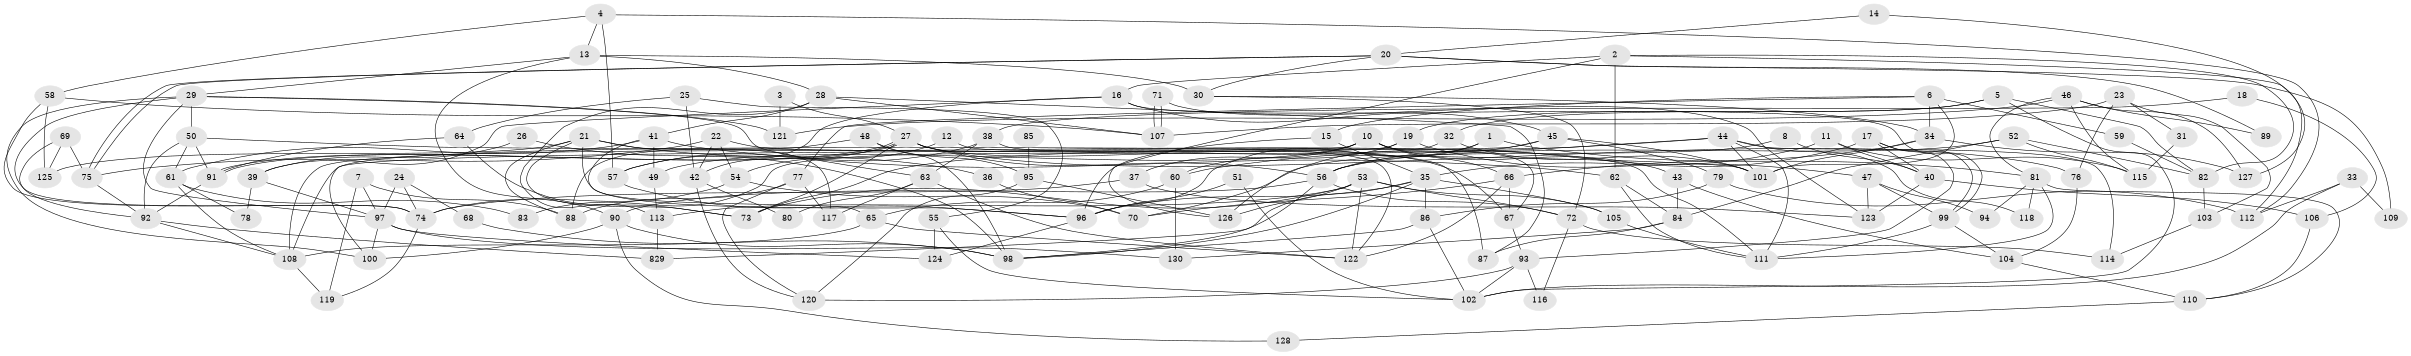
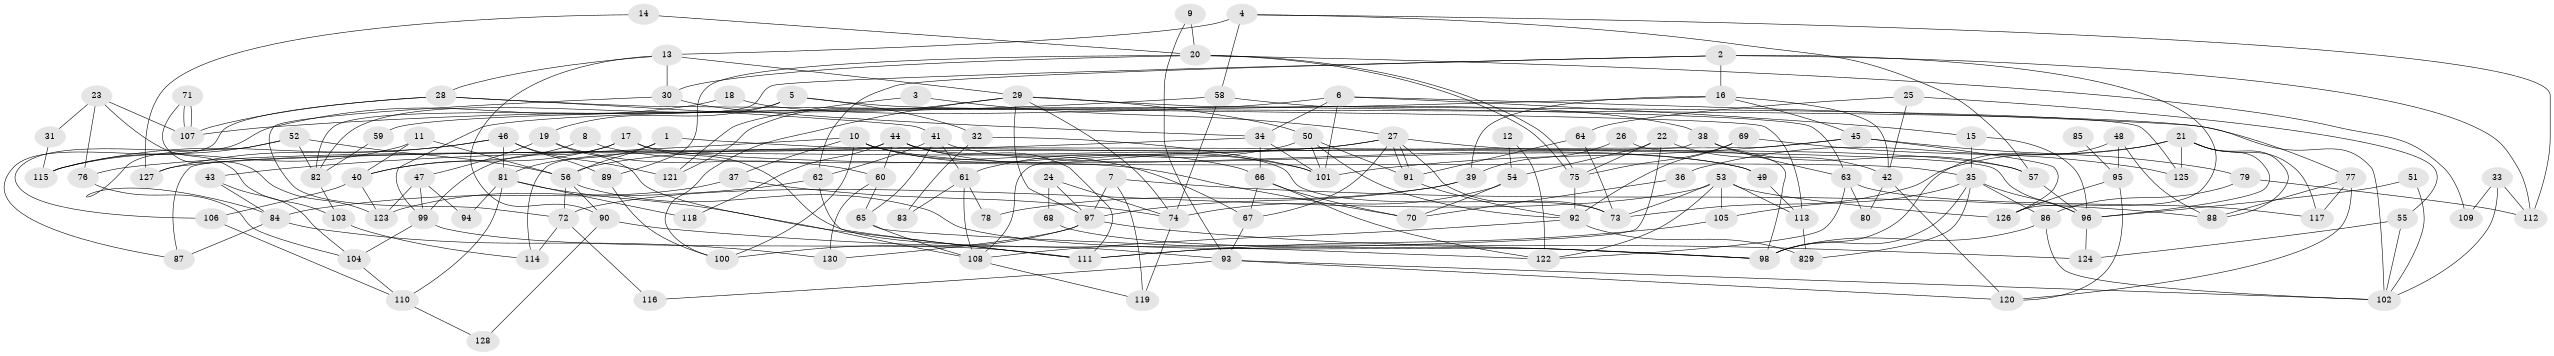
node "9": added
edge "90" -- "100": now "89" -- "100"
